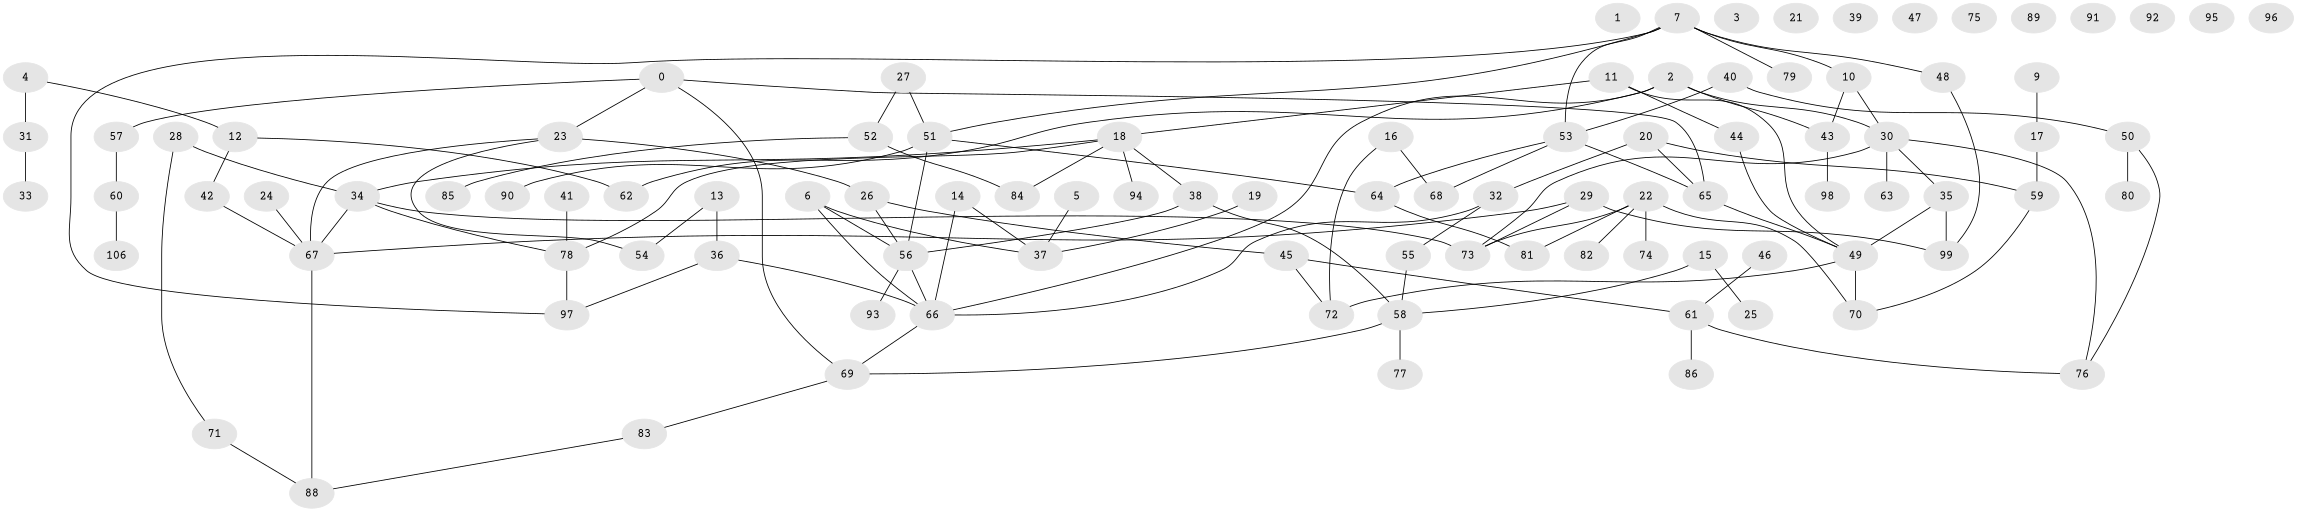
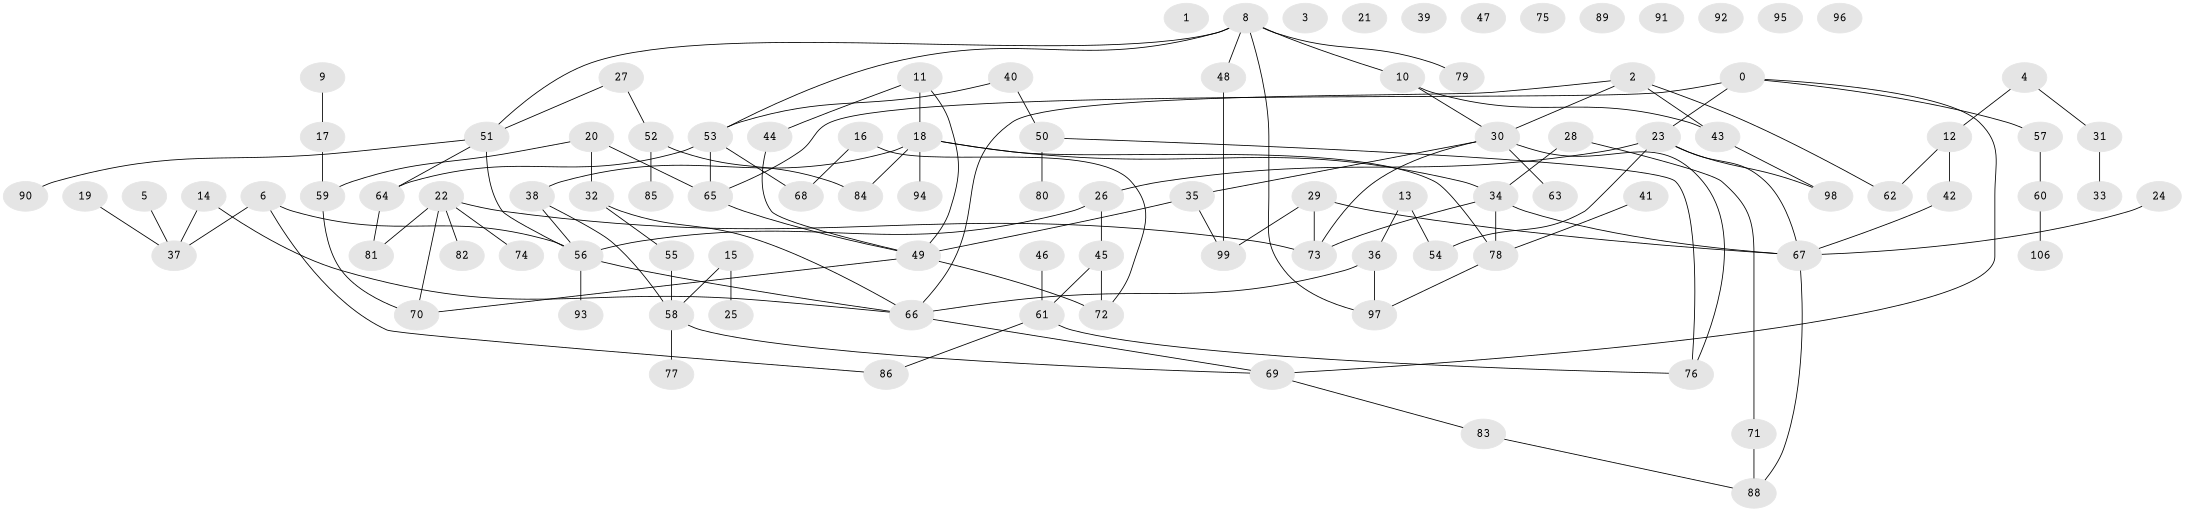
node "7": label "7" -> "8"
edge "23" -- "98": added
edge "6" -- "66": now "6" -- "86"
